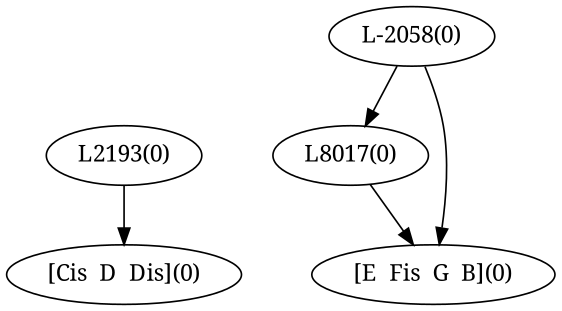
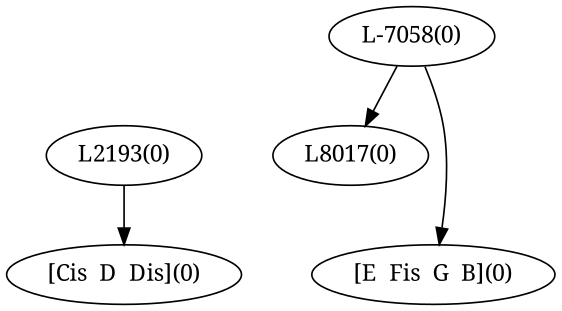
node "L-2058(0)": label "L-2058(0)" -> "L-7058(0)"
edge "L8017(0)" -> "[E  Fis  G  B](0)": removed
